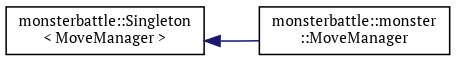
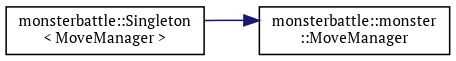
edge "monsterbattle::monster ::MoveManager" -> "monsterbattle::Singleton < MoveManager >": reversed
